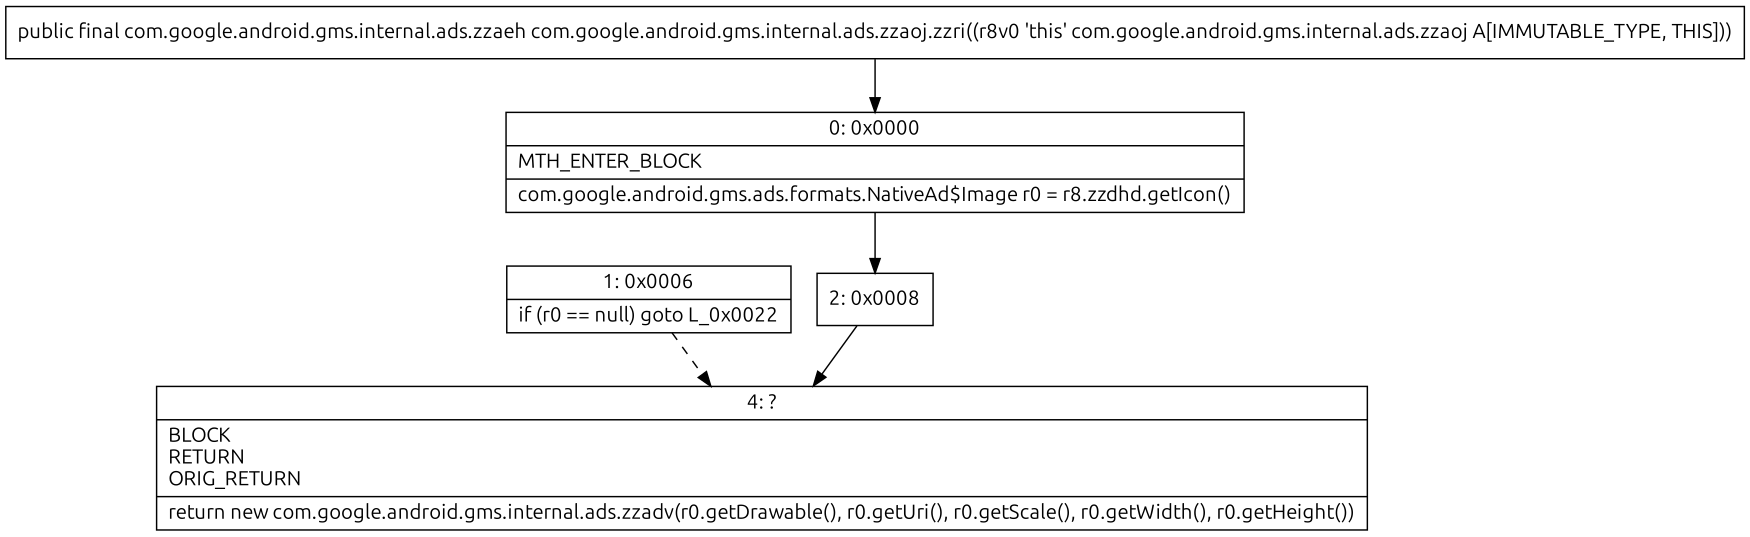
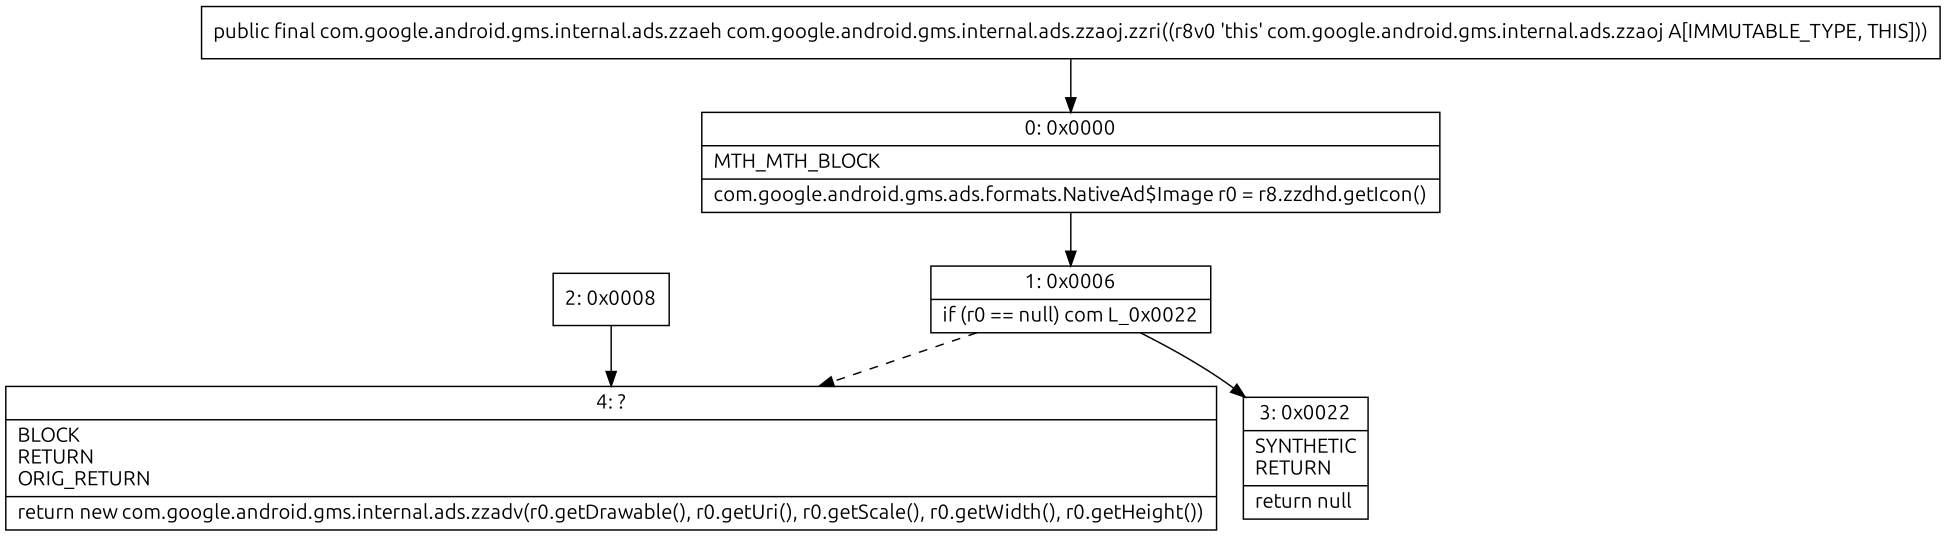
node "0: 0x0000": text "MTH_ENTER_BLOCK" -> "MTH_MTH_BLOCK"
edge "0: 0x0000" -> "2: 0x0008": now "0: 0x0000" -> "1: 0x0006"
node "1: 0x0006": text "if (r0 == null) goto L_0x0022" -> "if (r0 == null) com L_0x0022"
node "3: 0x0022": added
